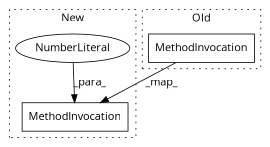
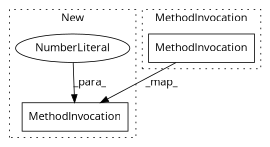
cluster "Old": label "Old" -> "MethodInvocation"
